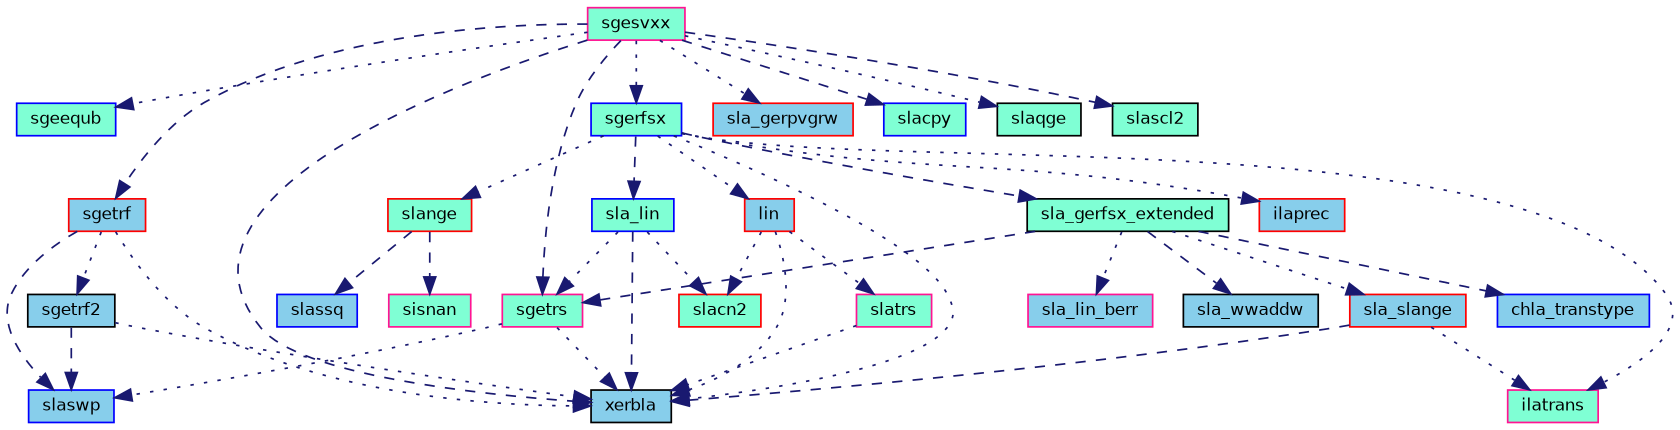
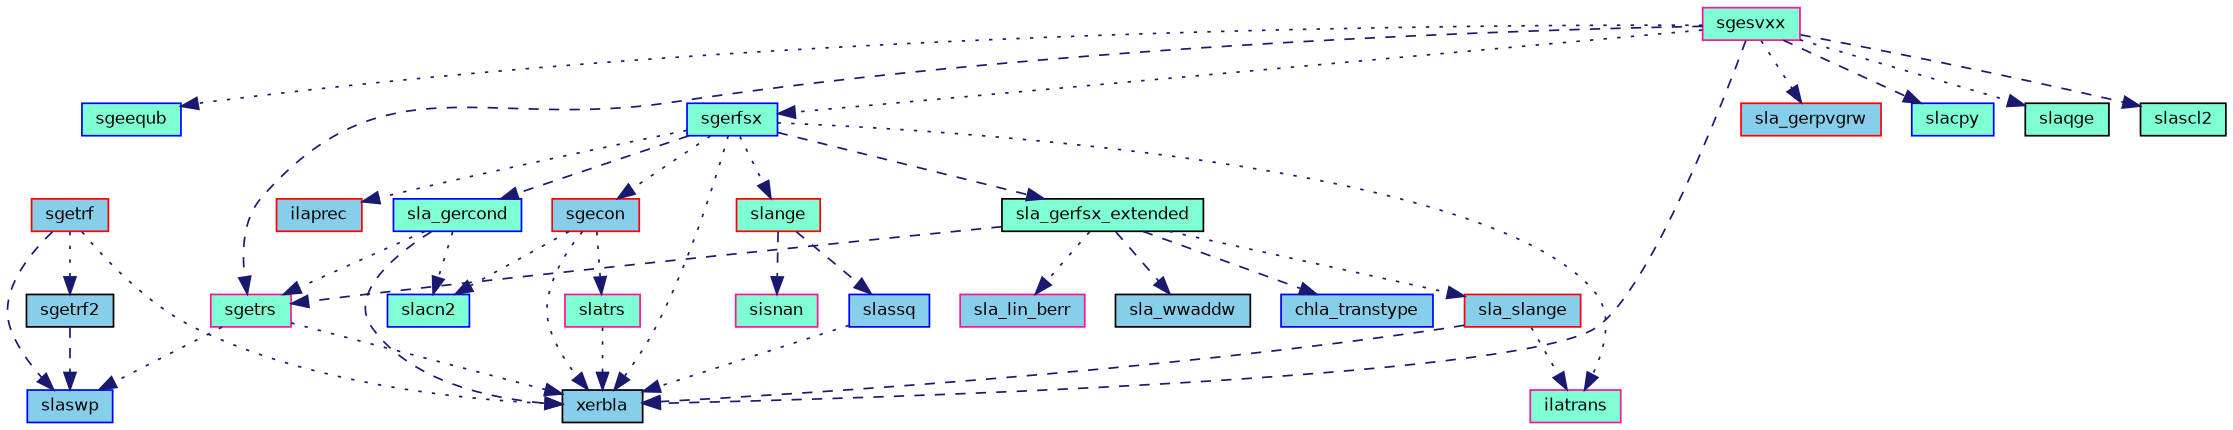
edge "sgesvxx" -> "sgetrf": removed
node "sla_lin": label "sla_lin" -> "sla_gercond"
node "lin": label "lin" -> "sgecon"
node "slacn2": color red -> blue
edge "sgetrf2" -> "xerbla": now "slassq" -> "xerbla"
